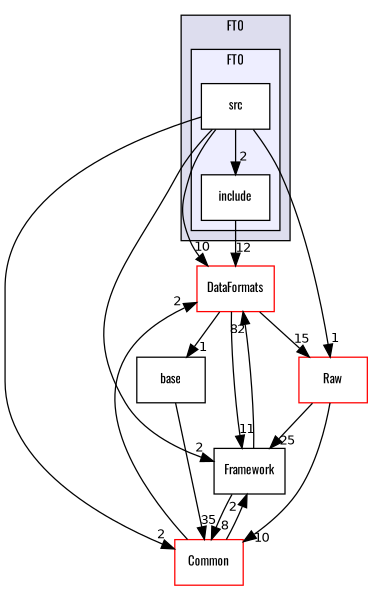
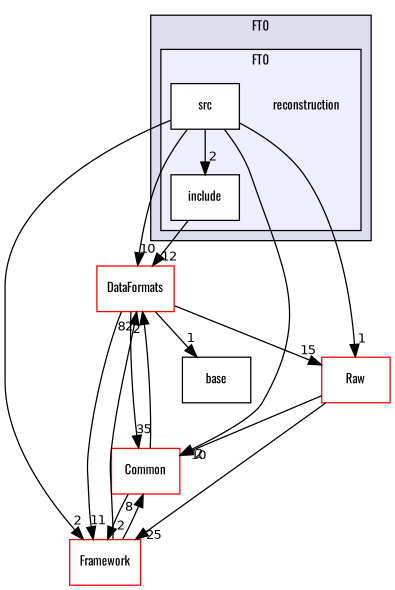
node "reconstruction": added
edge "base" -> "Common": now "DataFormats" -> "Common"
node "Framework": color black -> red
